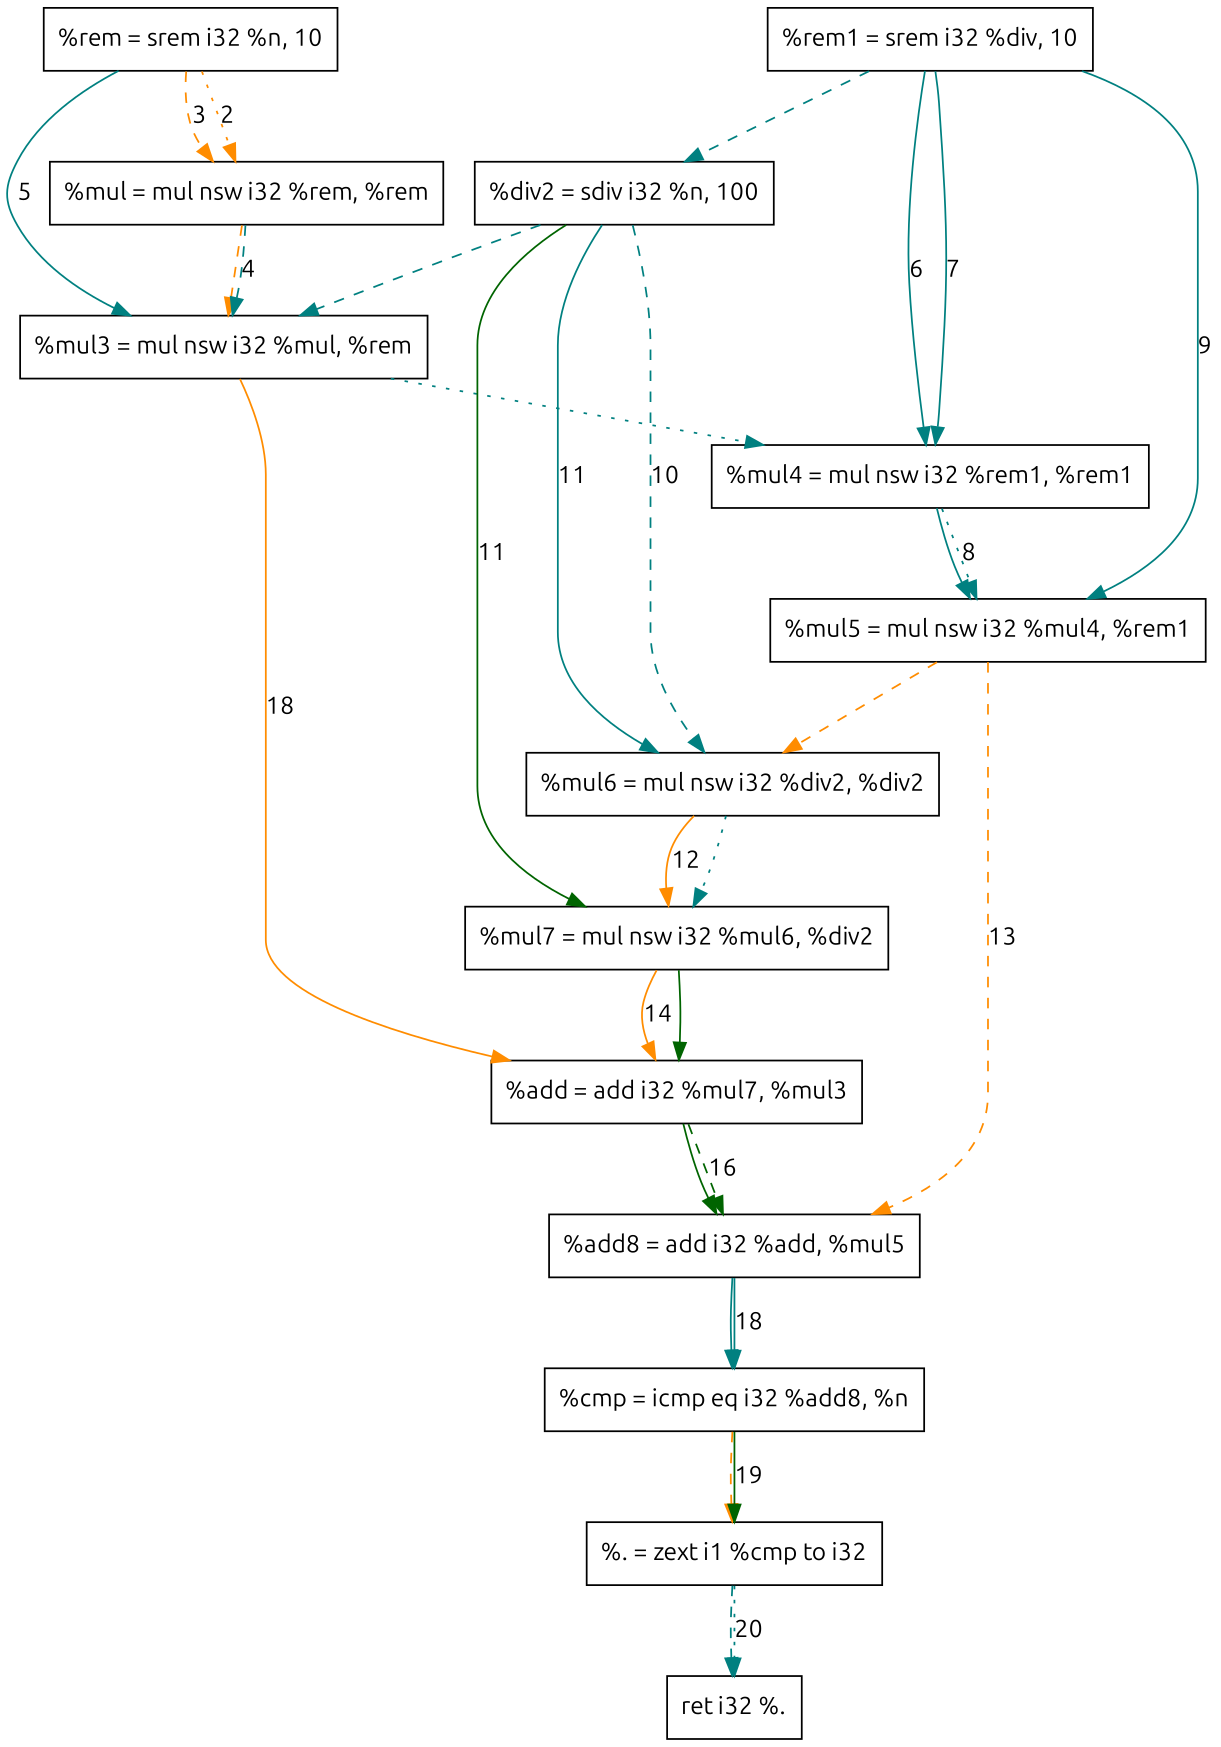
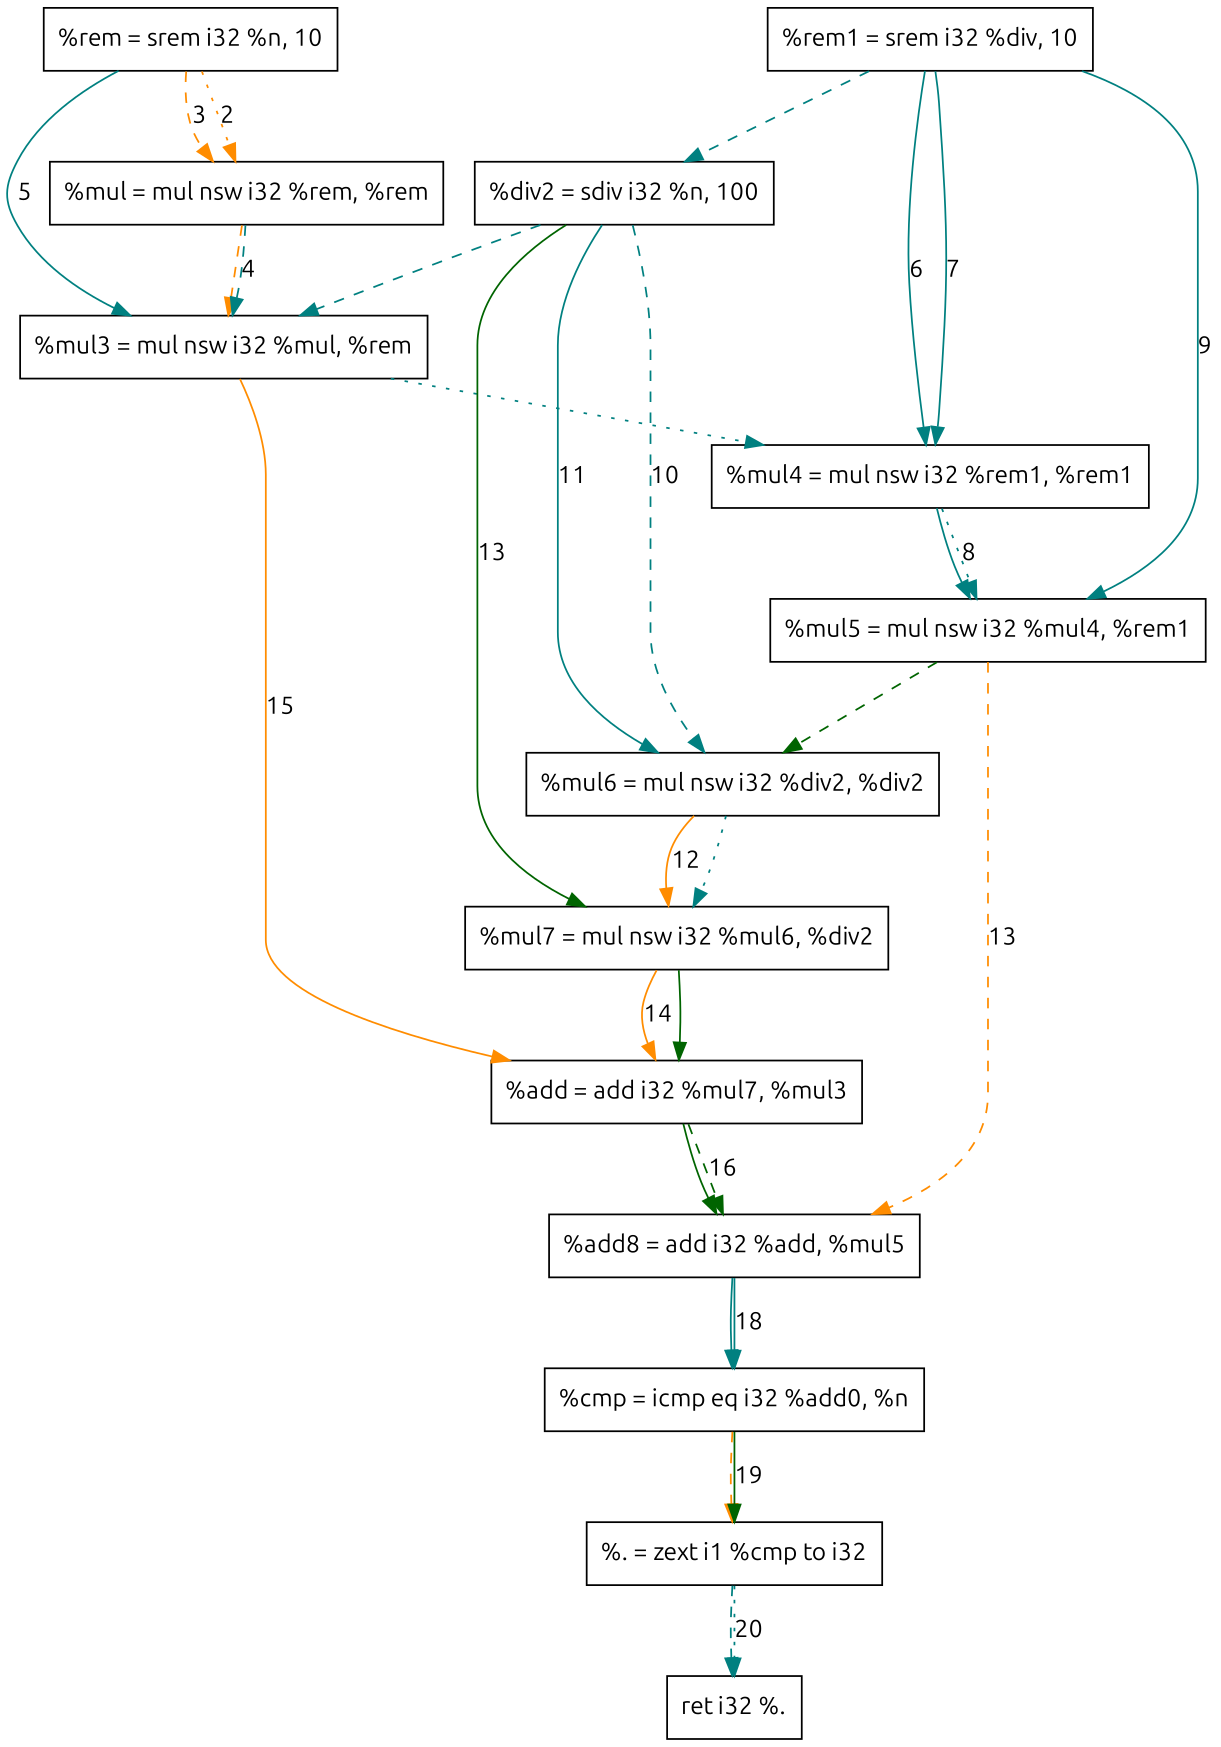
edge "%div2 = sdiv i32 %n, 100" -> "%mul7 = mul nsw i32 %mul6, %div2": label "11" -> "13"
edge "%mul5 = mul nsw i32 %mul4, %rem1" -> "%mul6 = mul nsw i32 %div2, %div2": color darkorange -> darkgreen
edge "%mul3 = mul nsw i32 %mul, %rem" -> "%add = add i32 %mul7, %mul3": label "18" -> "15"
node "%cmp = icmp eq i32 %add8, %n": label "%cmp = icmp eq i32 %add8, %n" -> "%cmp = icmp eq i32 %add0, %n"
